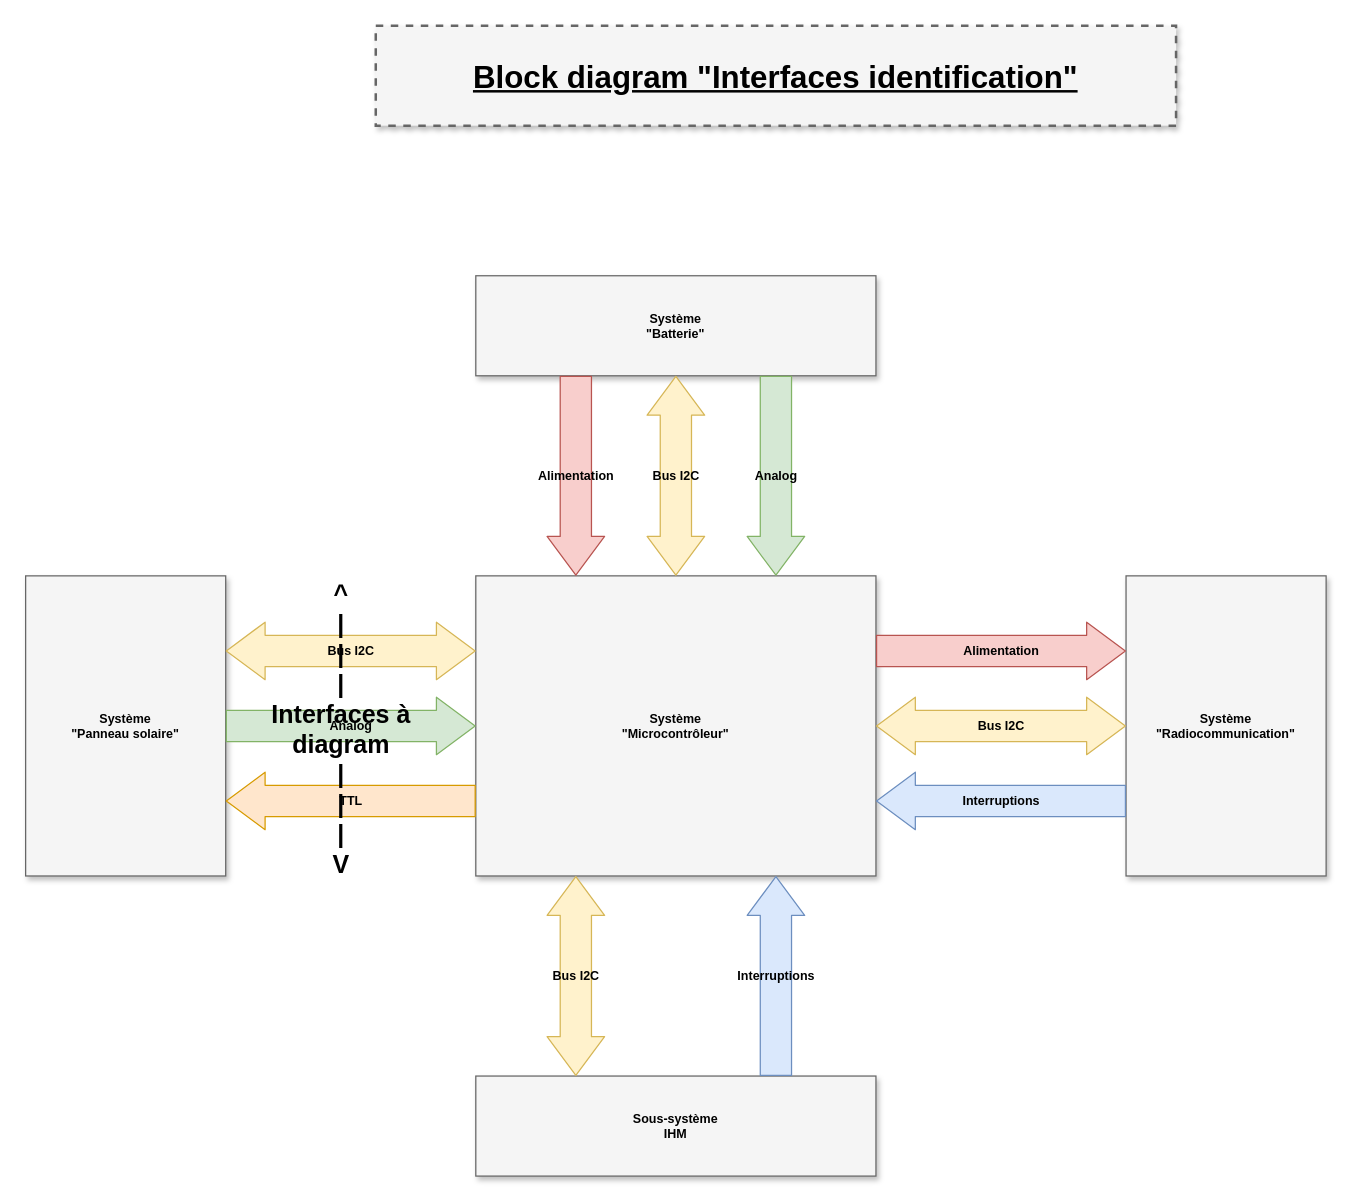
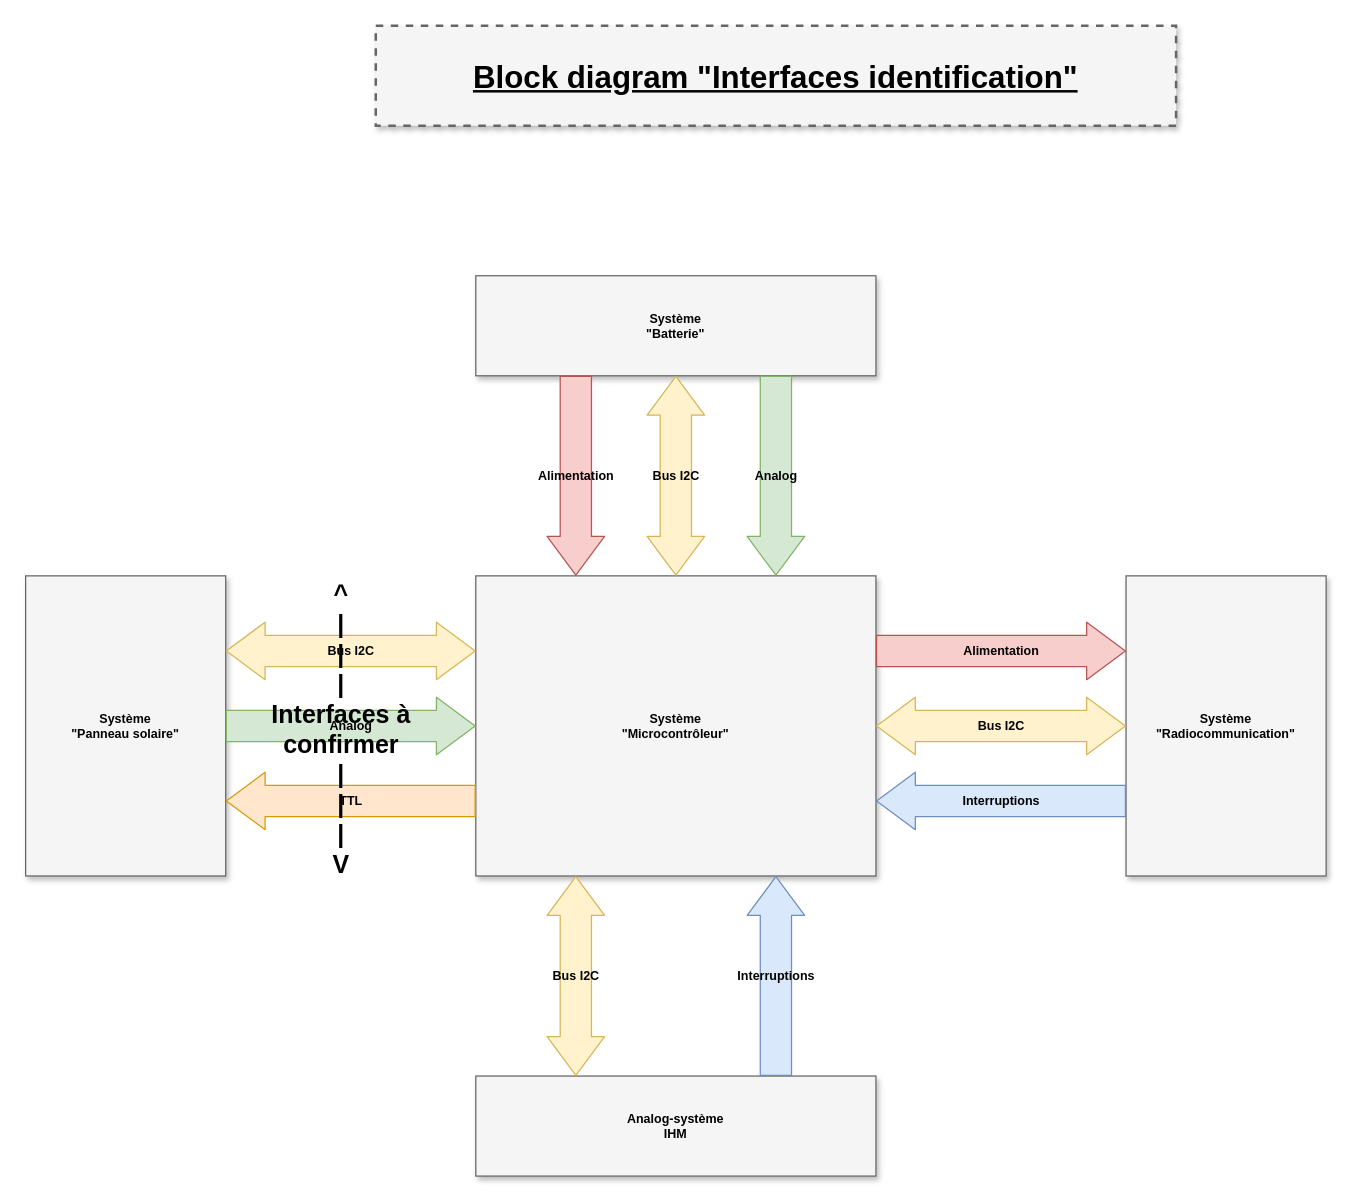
node "^ | | | Interfaces à diagram | | | V": label "^ | | | Interfaces à diagram | | | V" -> "^ | | | Interfaces à confirmer | | | V"
node "Sous-systèmeIHM": label "Sous-systèmeIHM" -> "Analog-systèmeIHM"
